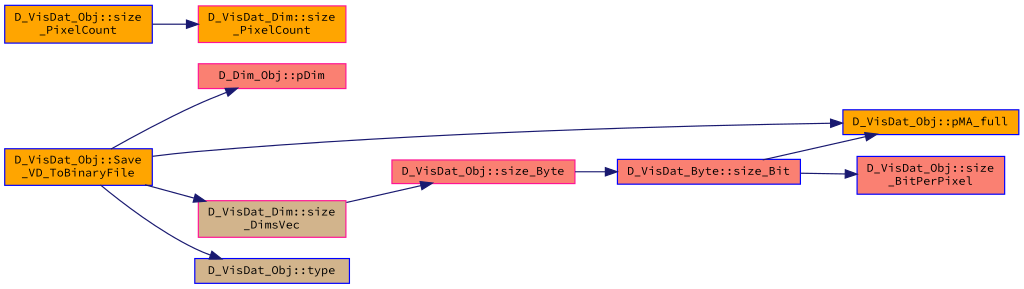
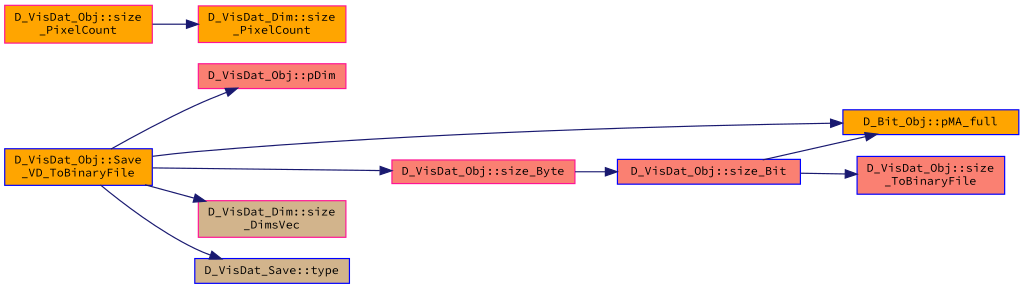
node "D_VisDat_Obj::size _PixelCount": color blue -> deeppink
node "D_Dim_Obj::pDim": label "D_Dim_Obj::pDim" -> "D_VisDat_Obj::pDim"
node "D_VisDat_Obj::pMA_full": label "D_VisDat_Obj::pMA_full" -> "D_Bit_Obj::pMA_full"
node "D_VisDat_Byte::size_Bit": label "D_VisDat_Byte::size_Bit" -> "D_VisDat_Obj::size_Bit"
node "D_VisDat_Obj::size _BitPerPixel": label "D_VisDat_Obj::size _BitPerPixel" -> "D_VisDat_Obj::size _ToBinaryFile"
edge "D_VisDat_Dim::size _DimsVec" -> "D_VisDat_Obj::size_Byte": now "D_VisDat_Obj::Save _VD_ToBinaryFile" -> "D_VisDat_Obj::size_Byte"
node "D_VisDat_Obj::type": label "D_VisDat_Obj::type" -> "D_VisDat_Save::type"
